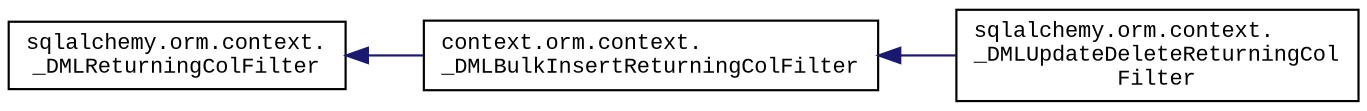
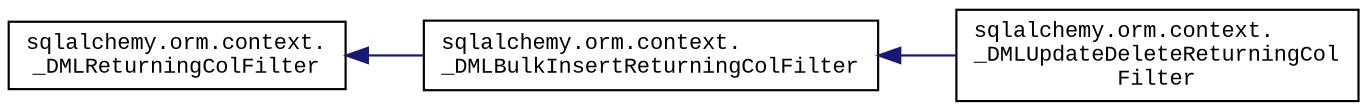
node "context.orm.context. _DMLBulkInsertReturningColFilter": label "context.orm.context. _DMLBulkInsertReturningColFilter" -> "sqlalchemy.orm.context. _DMLBulkInsertReturningColFilter"
